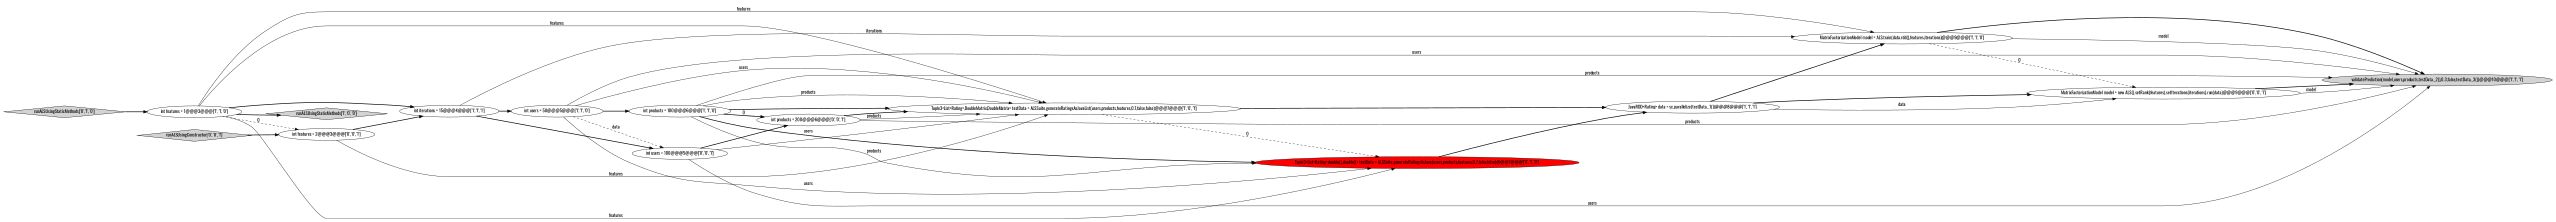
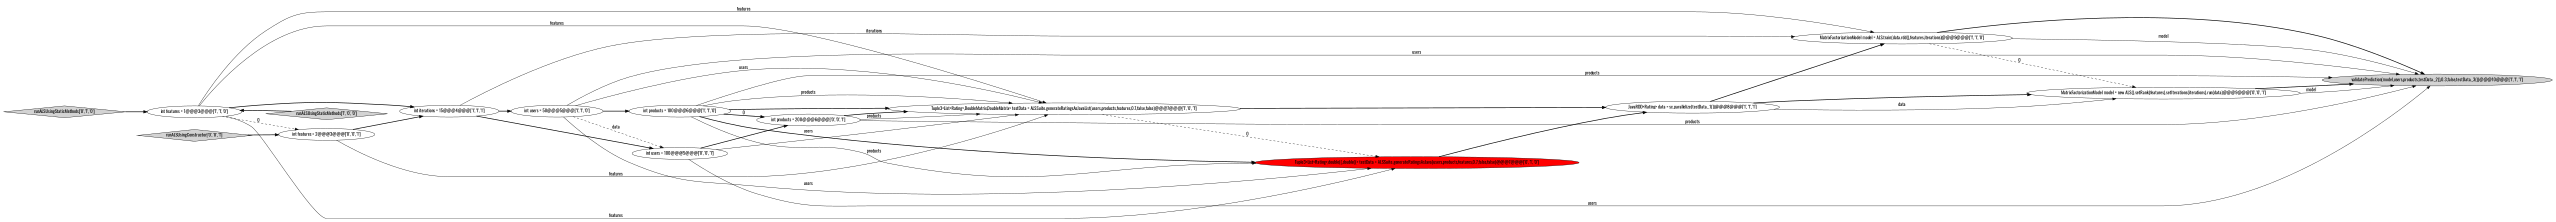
edge "int features = 1@@@3@@@['1', '1', '0']" -> "runALSUsingStaticMethods['1', '0', '0']": reversed
